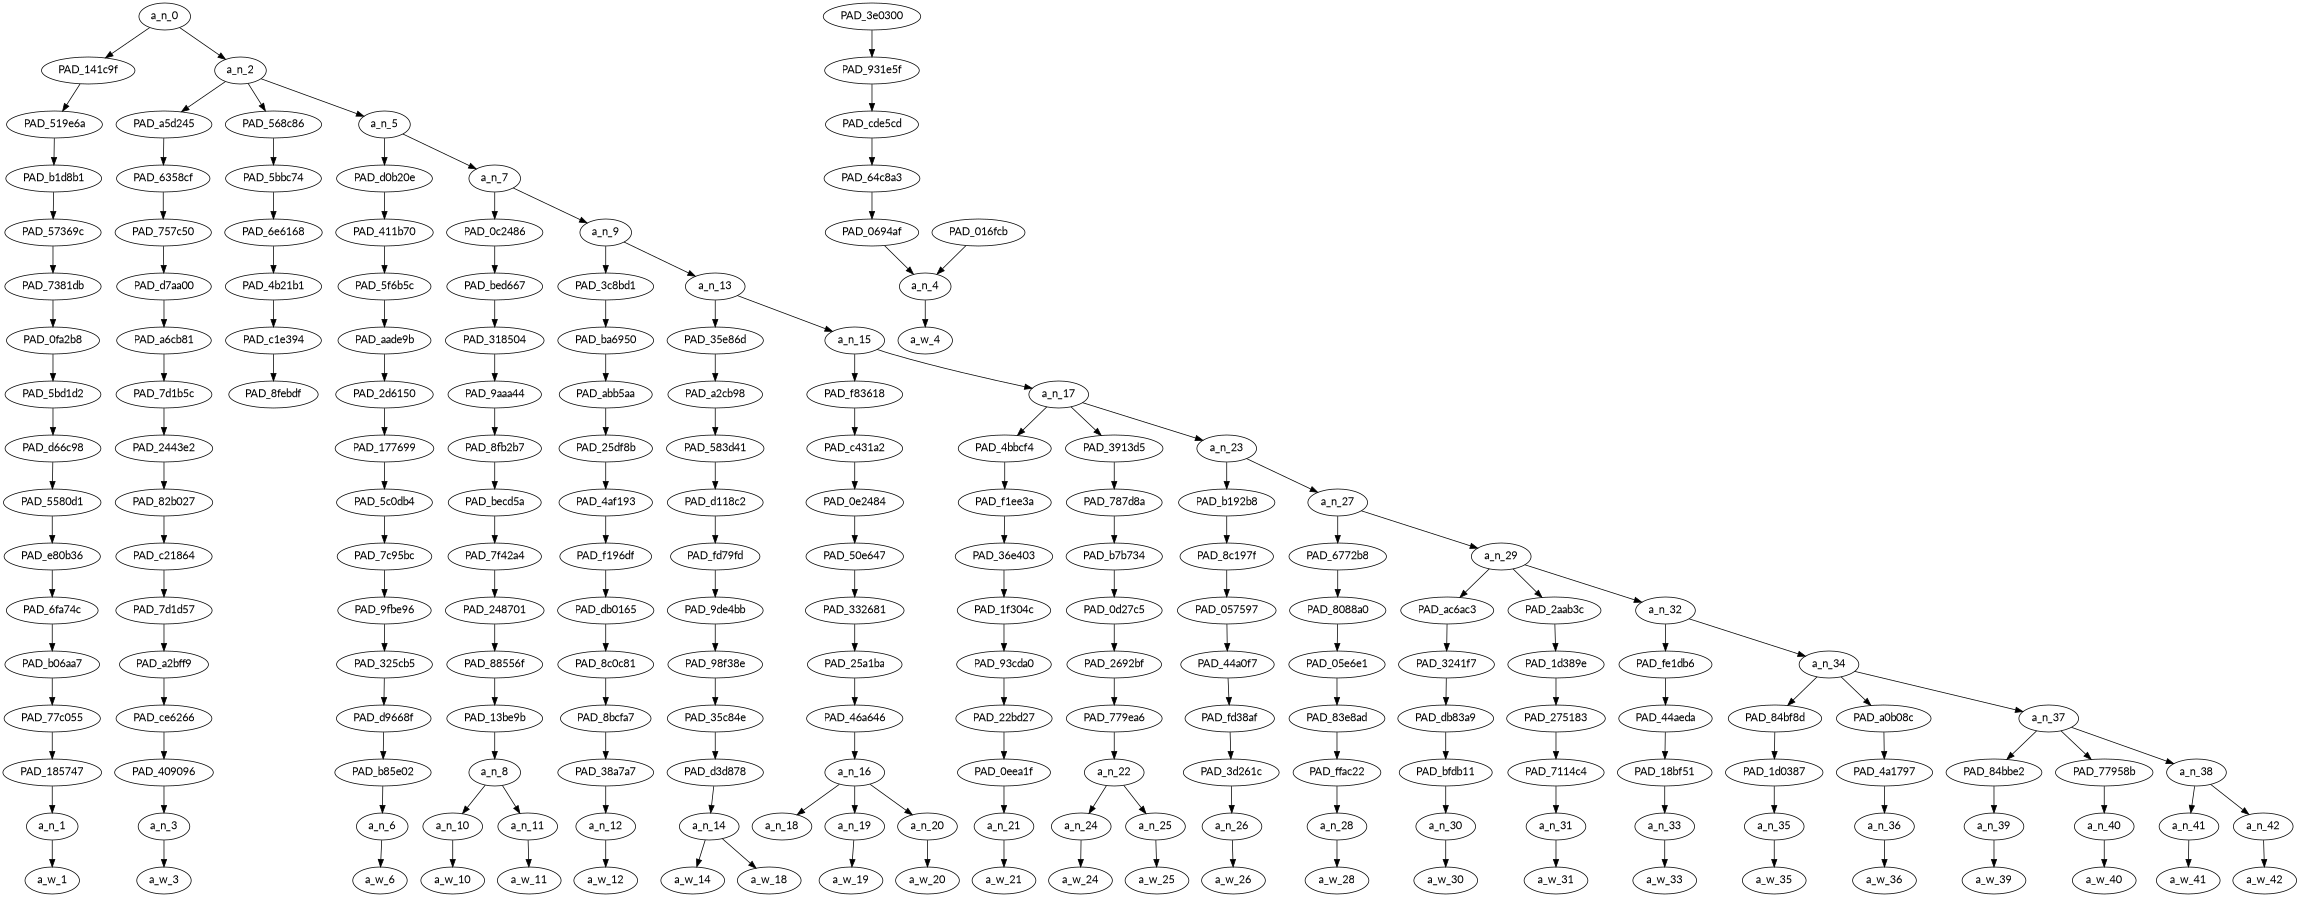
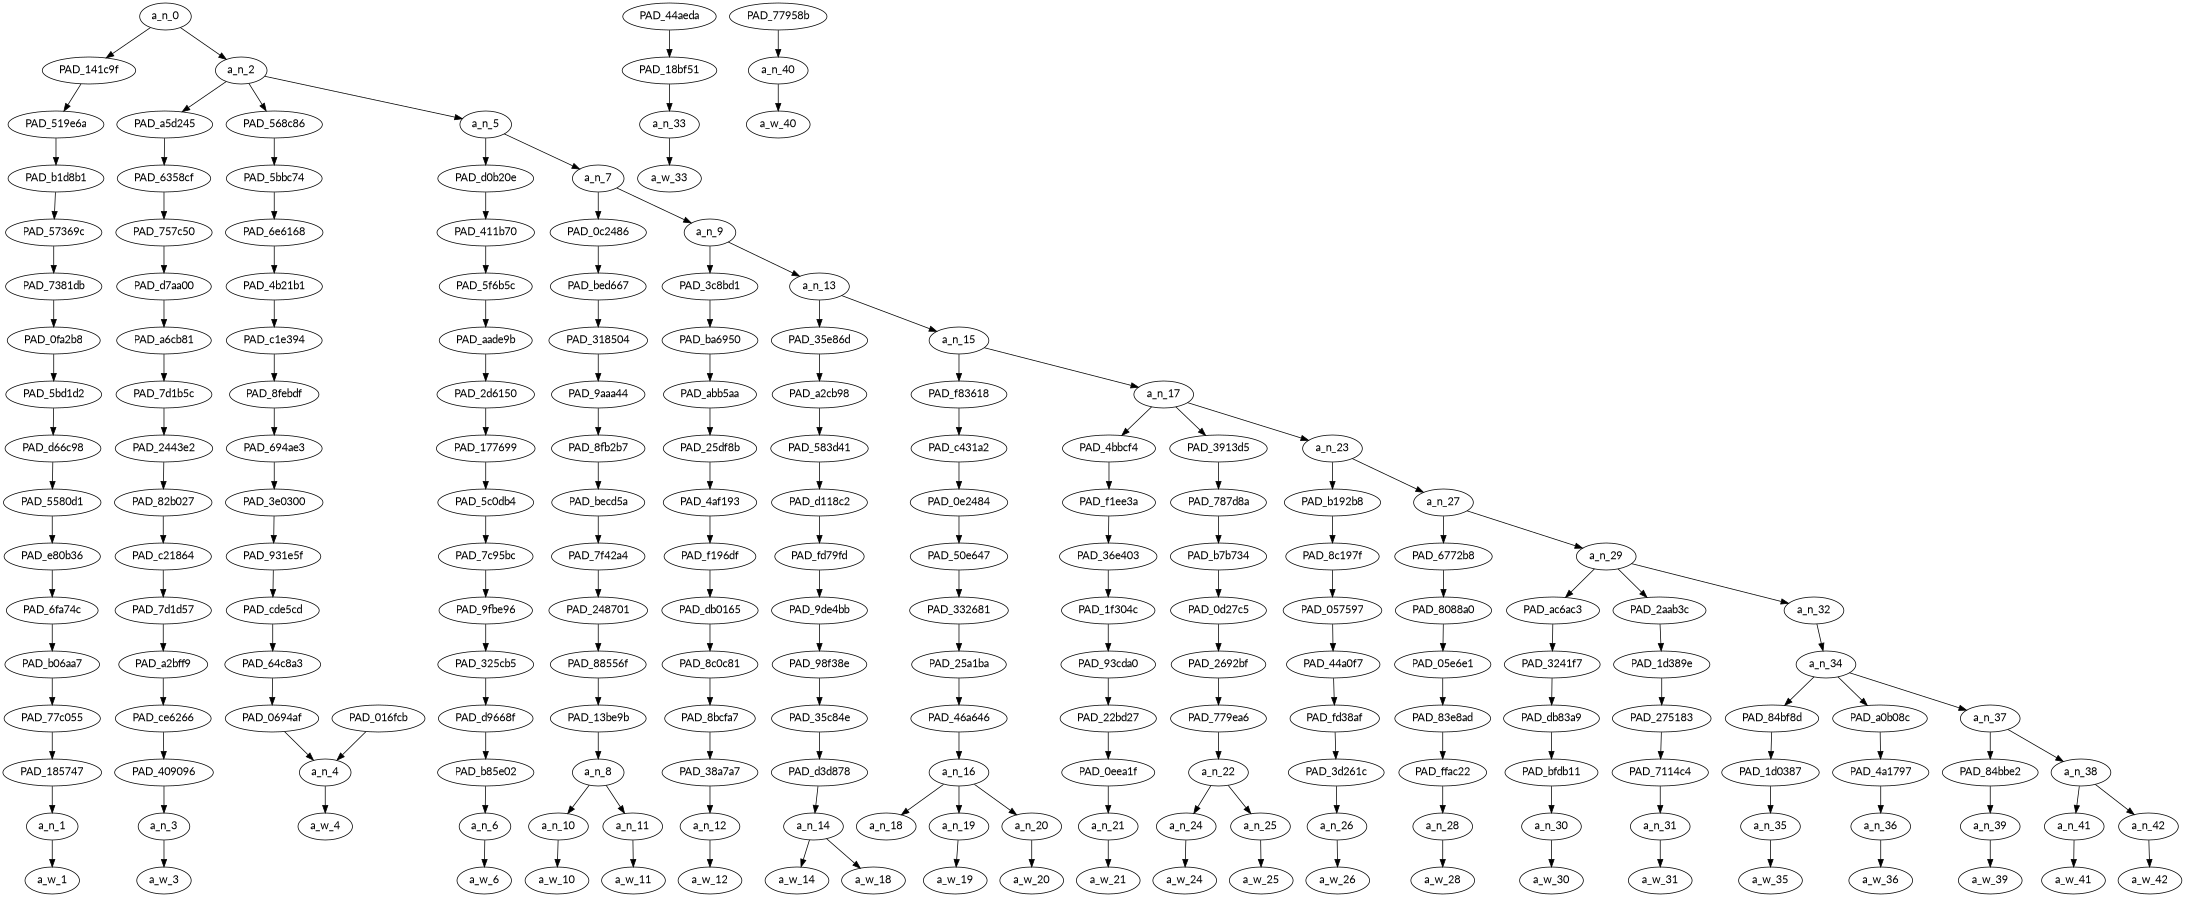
node "PAD_694ae3": added
node "PAD_fe1db6": removed
edge "a_n_37" -> "PAD_77958b": removed
